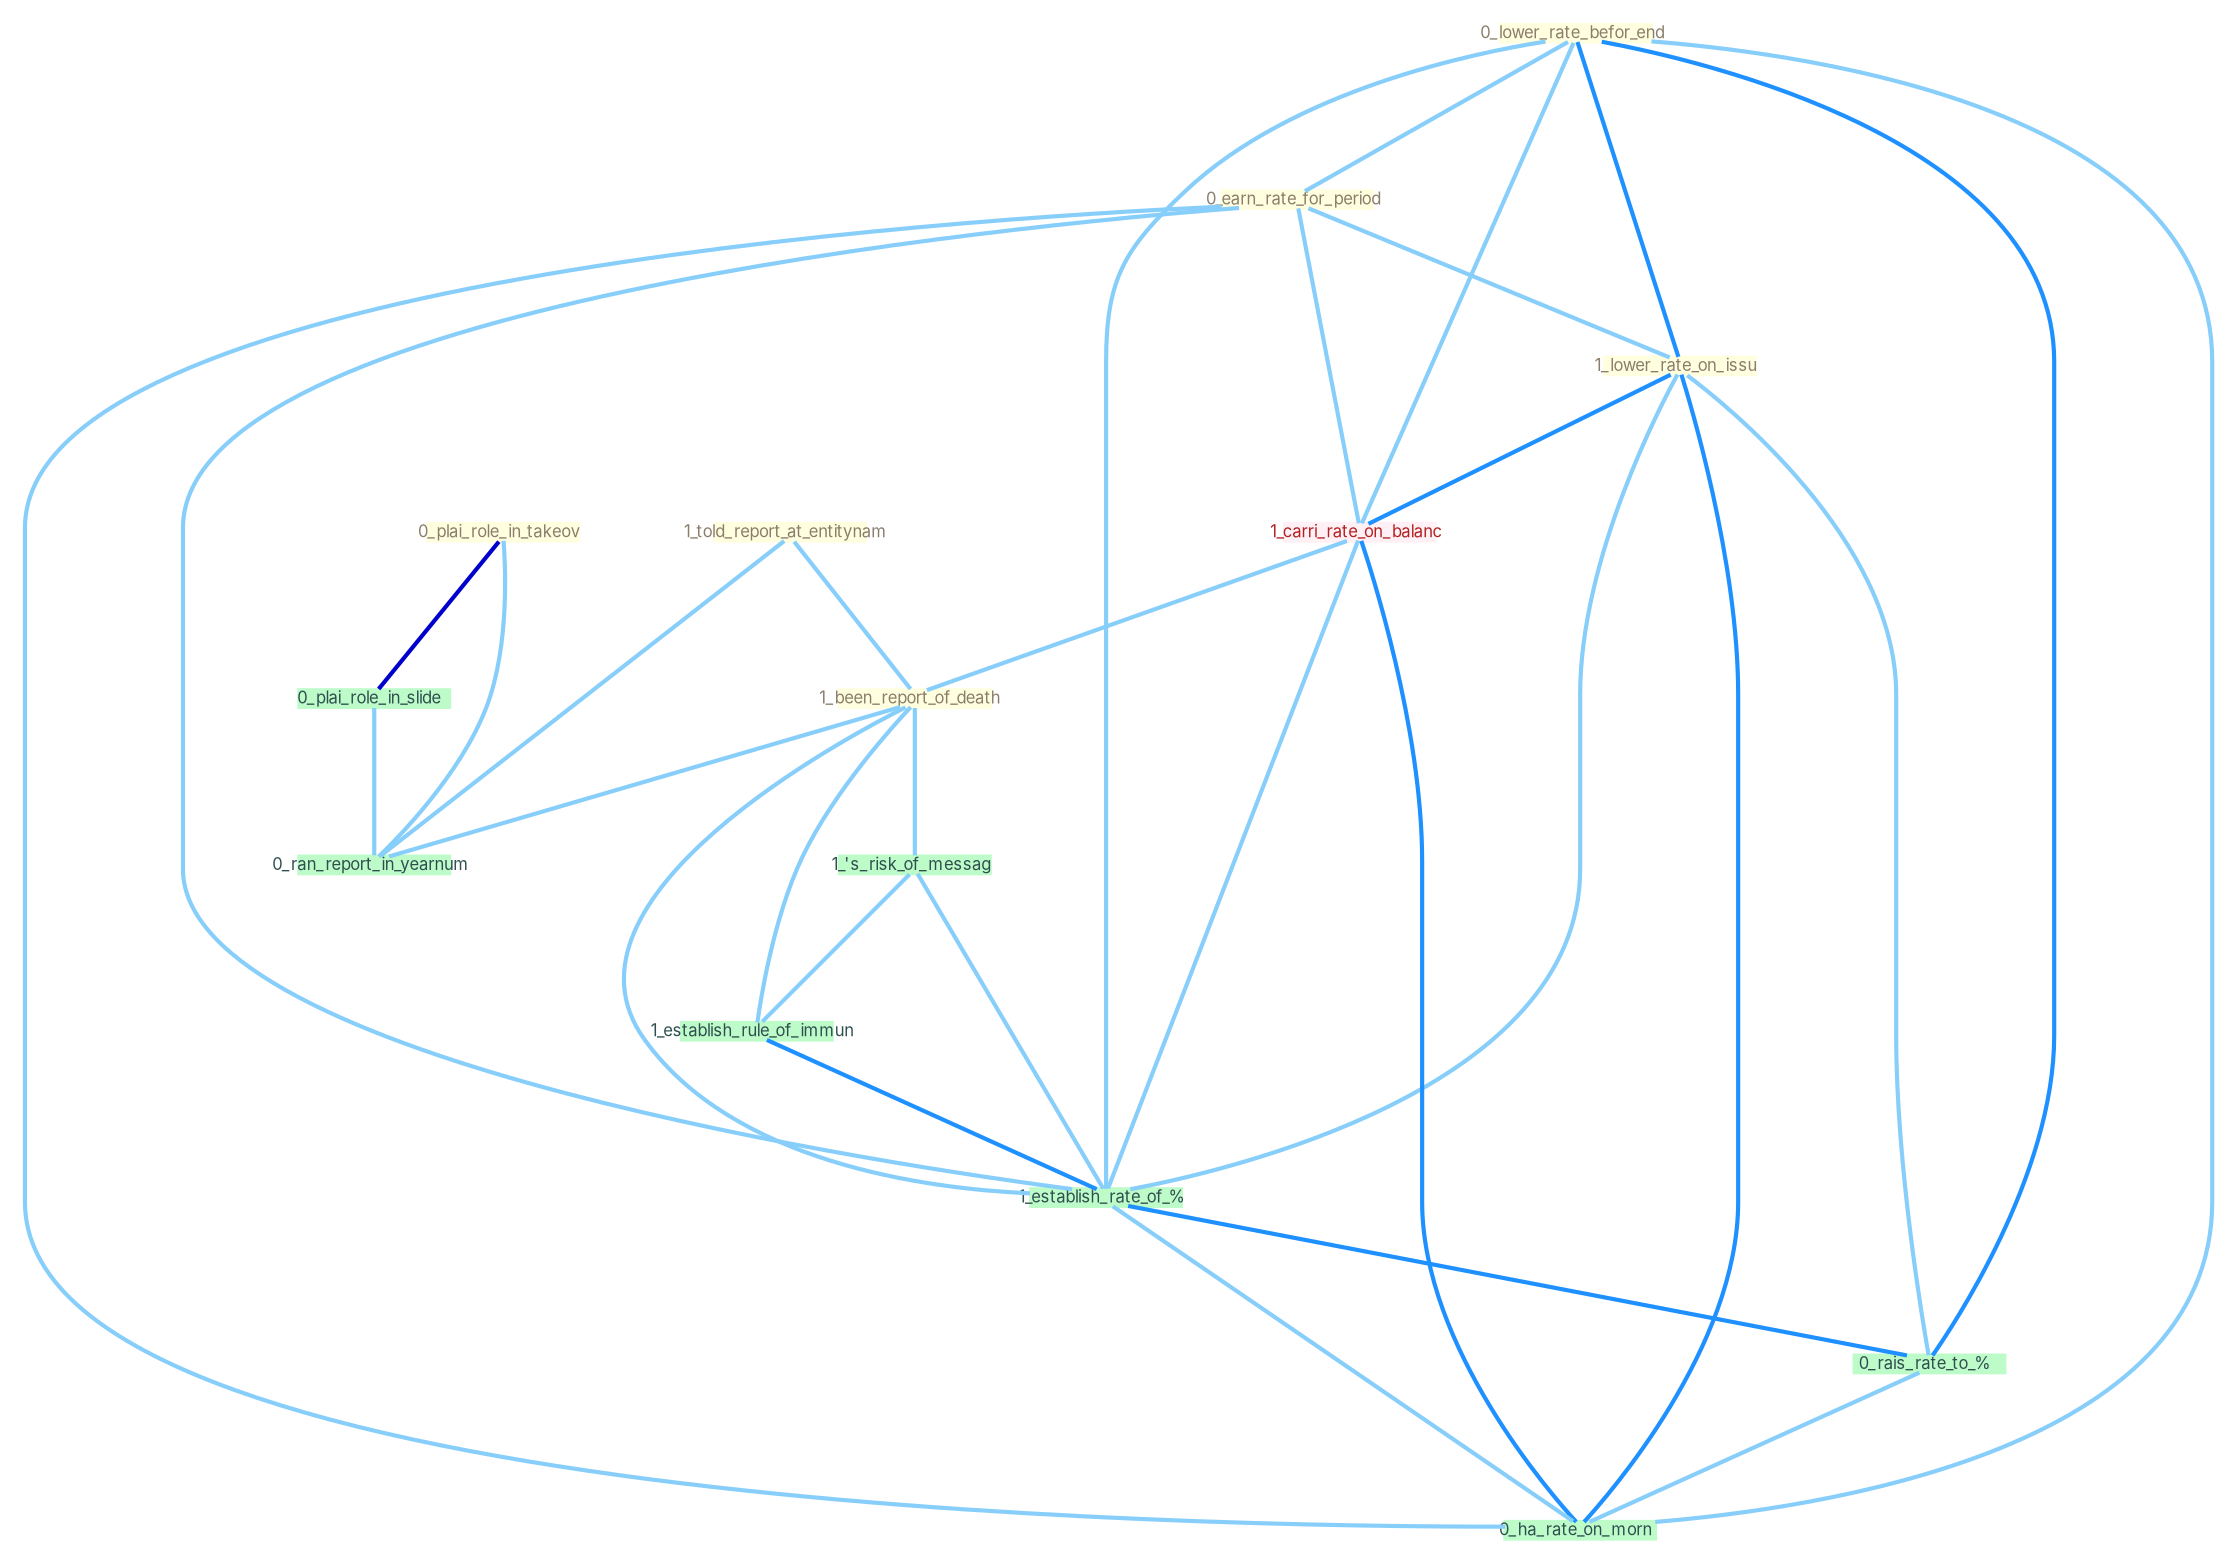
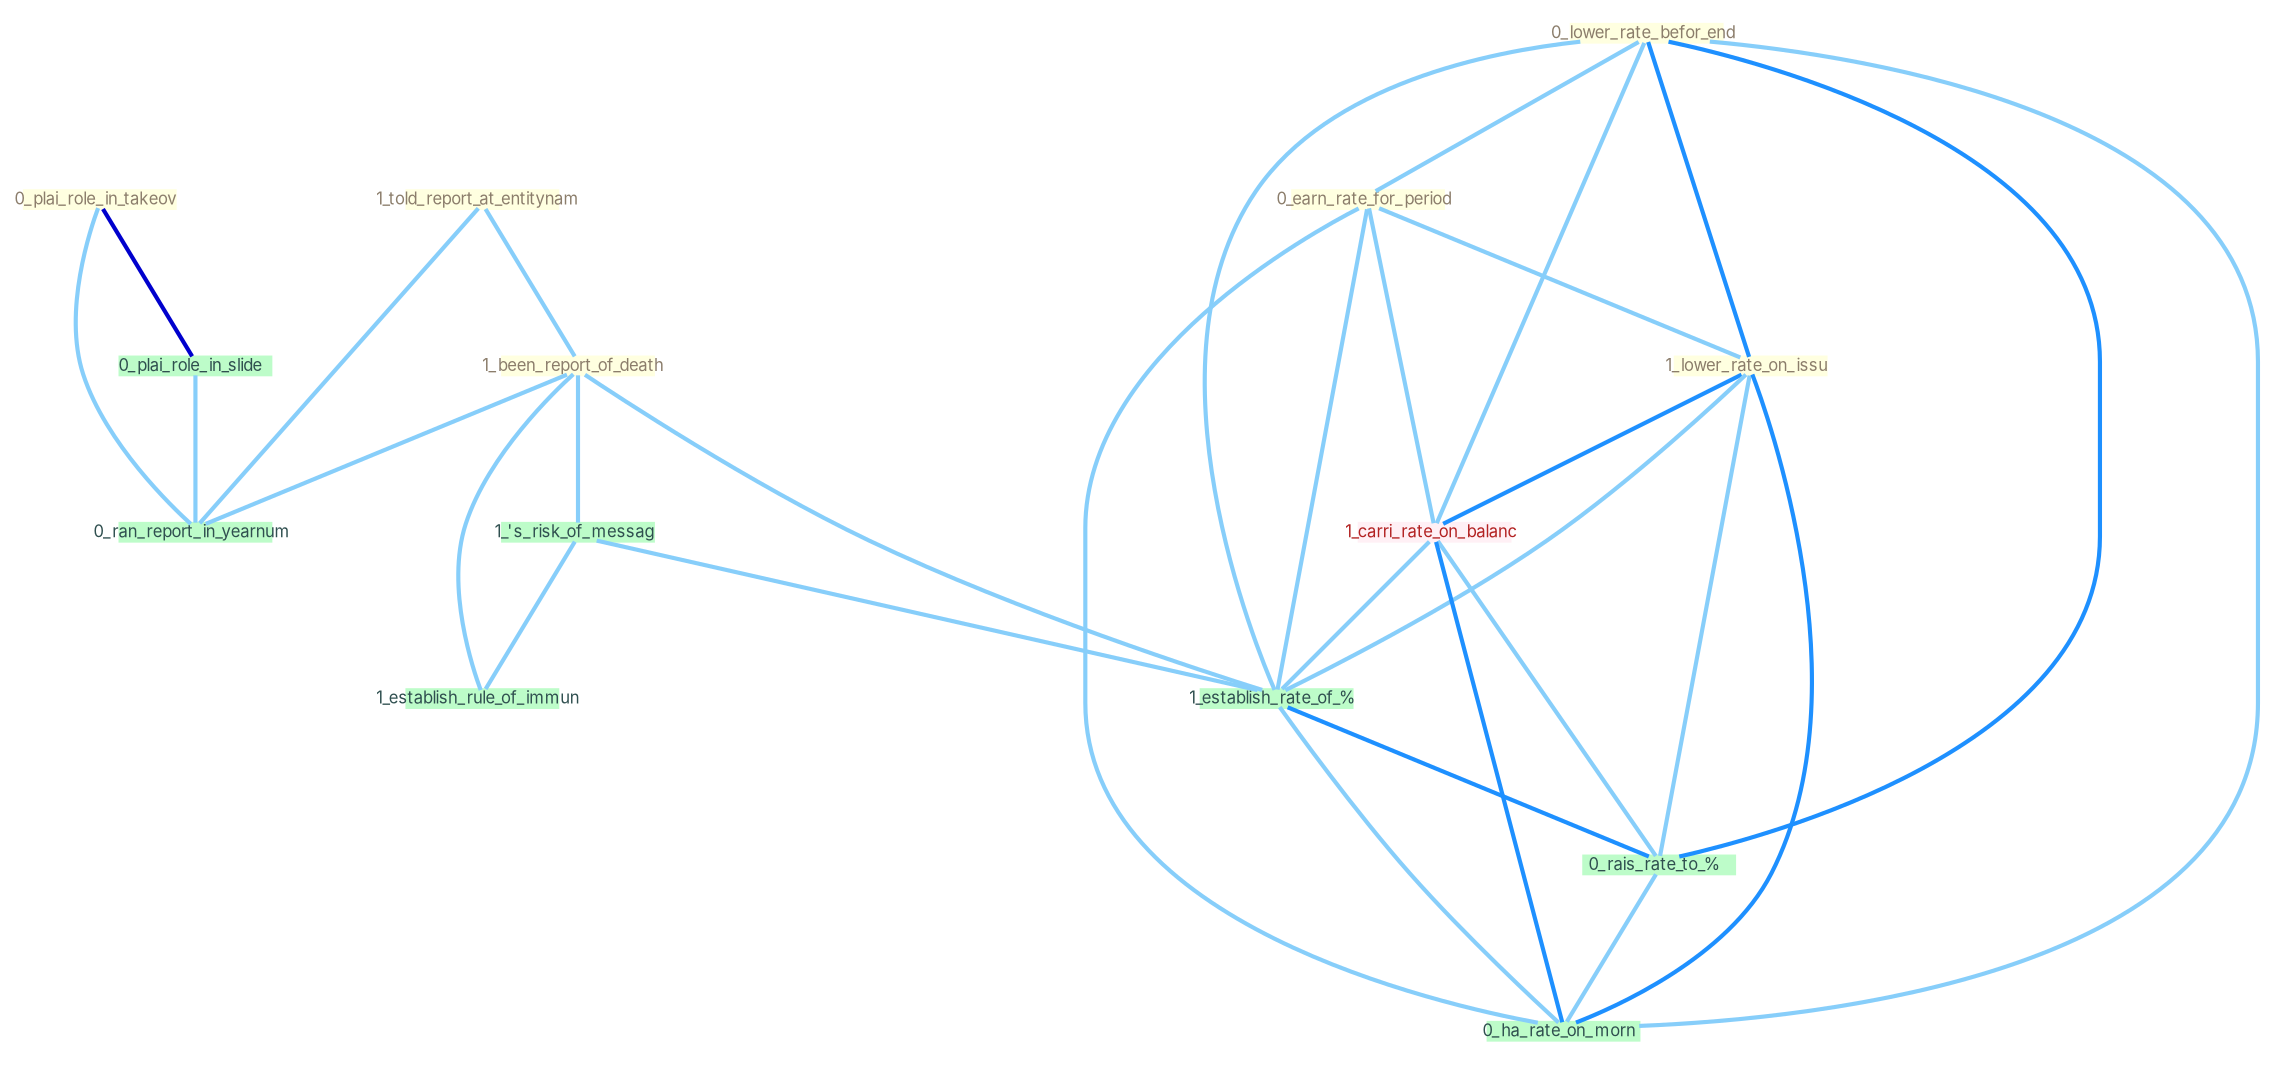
edge "1_carri_rate_on_balanc" -- "1_been_report_of_death": now "1_carri_rate_on_balanc" -- "0_rais_rate_to_%"
edge "1_establish_rule_of_immun" -- "1_establish_rate_of_%": removed
